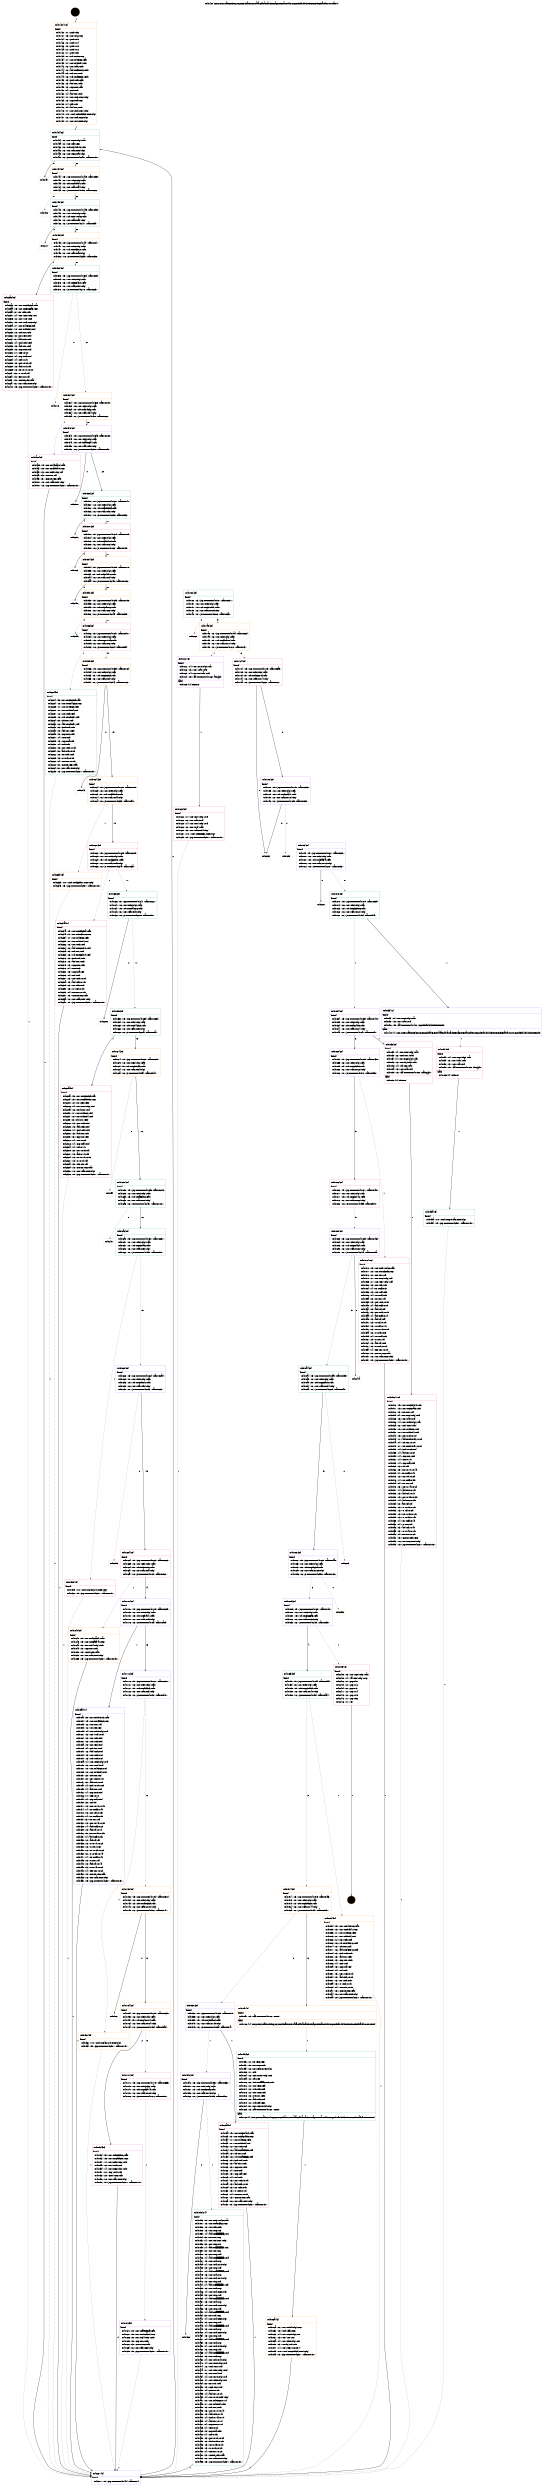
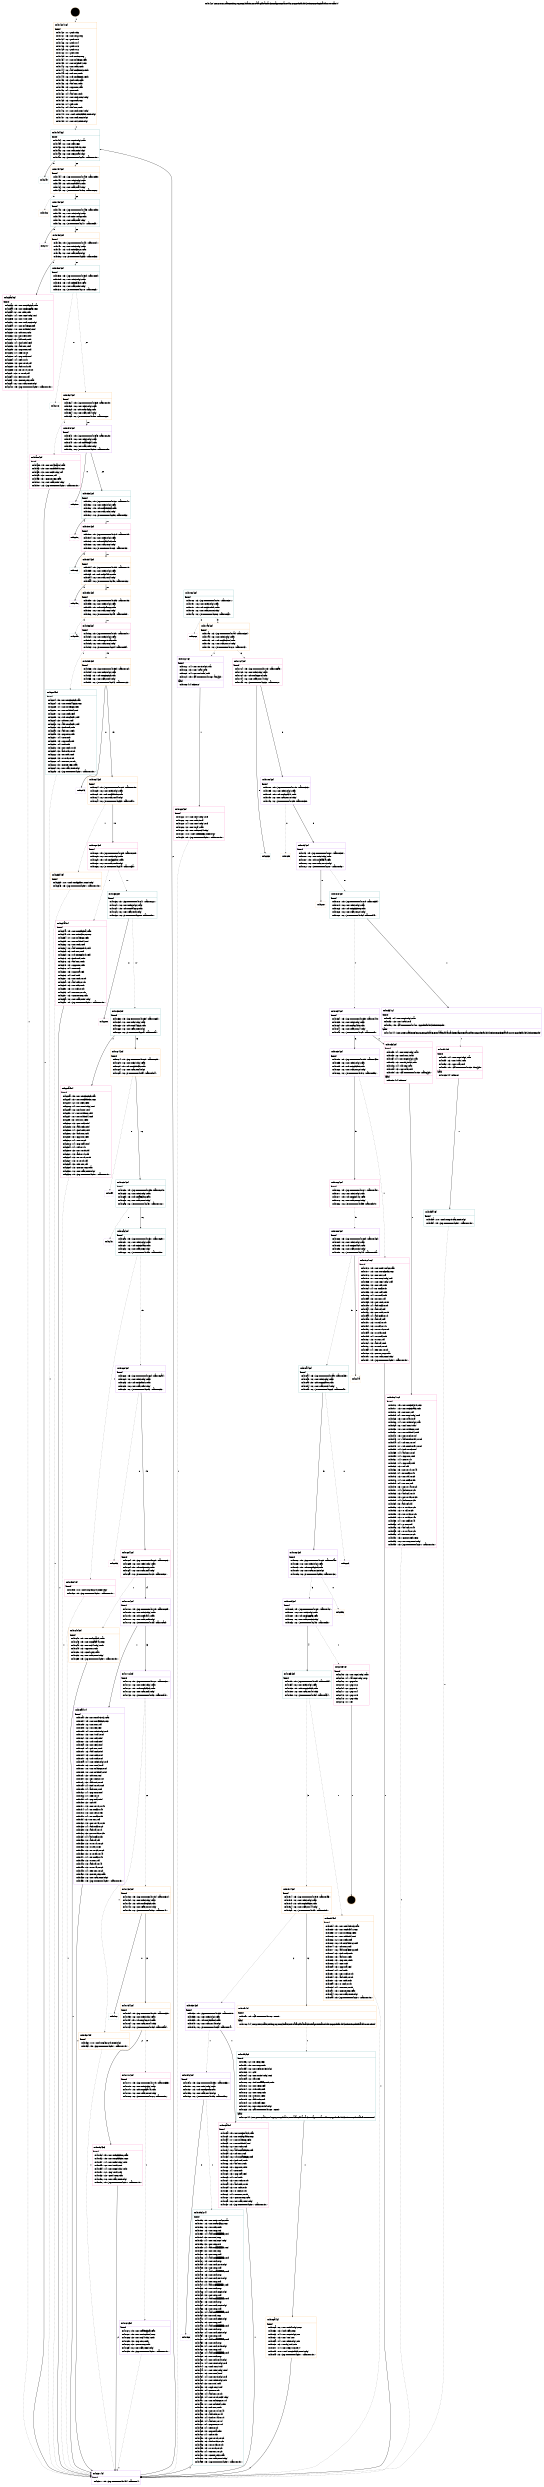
edge "0x4017e0 [28]" -> "0x402232": now "0x4017e0 [28]" -> "0x4017fc [28]"
